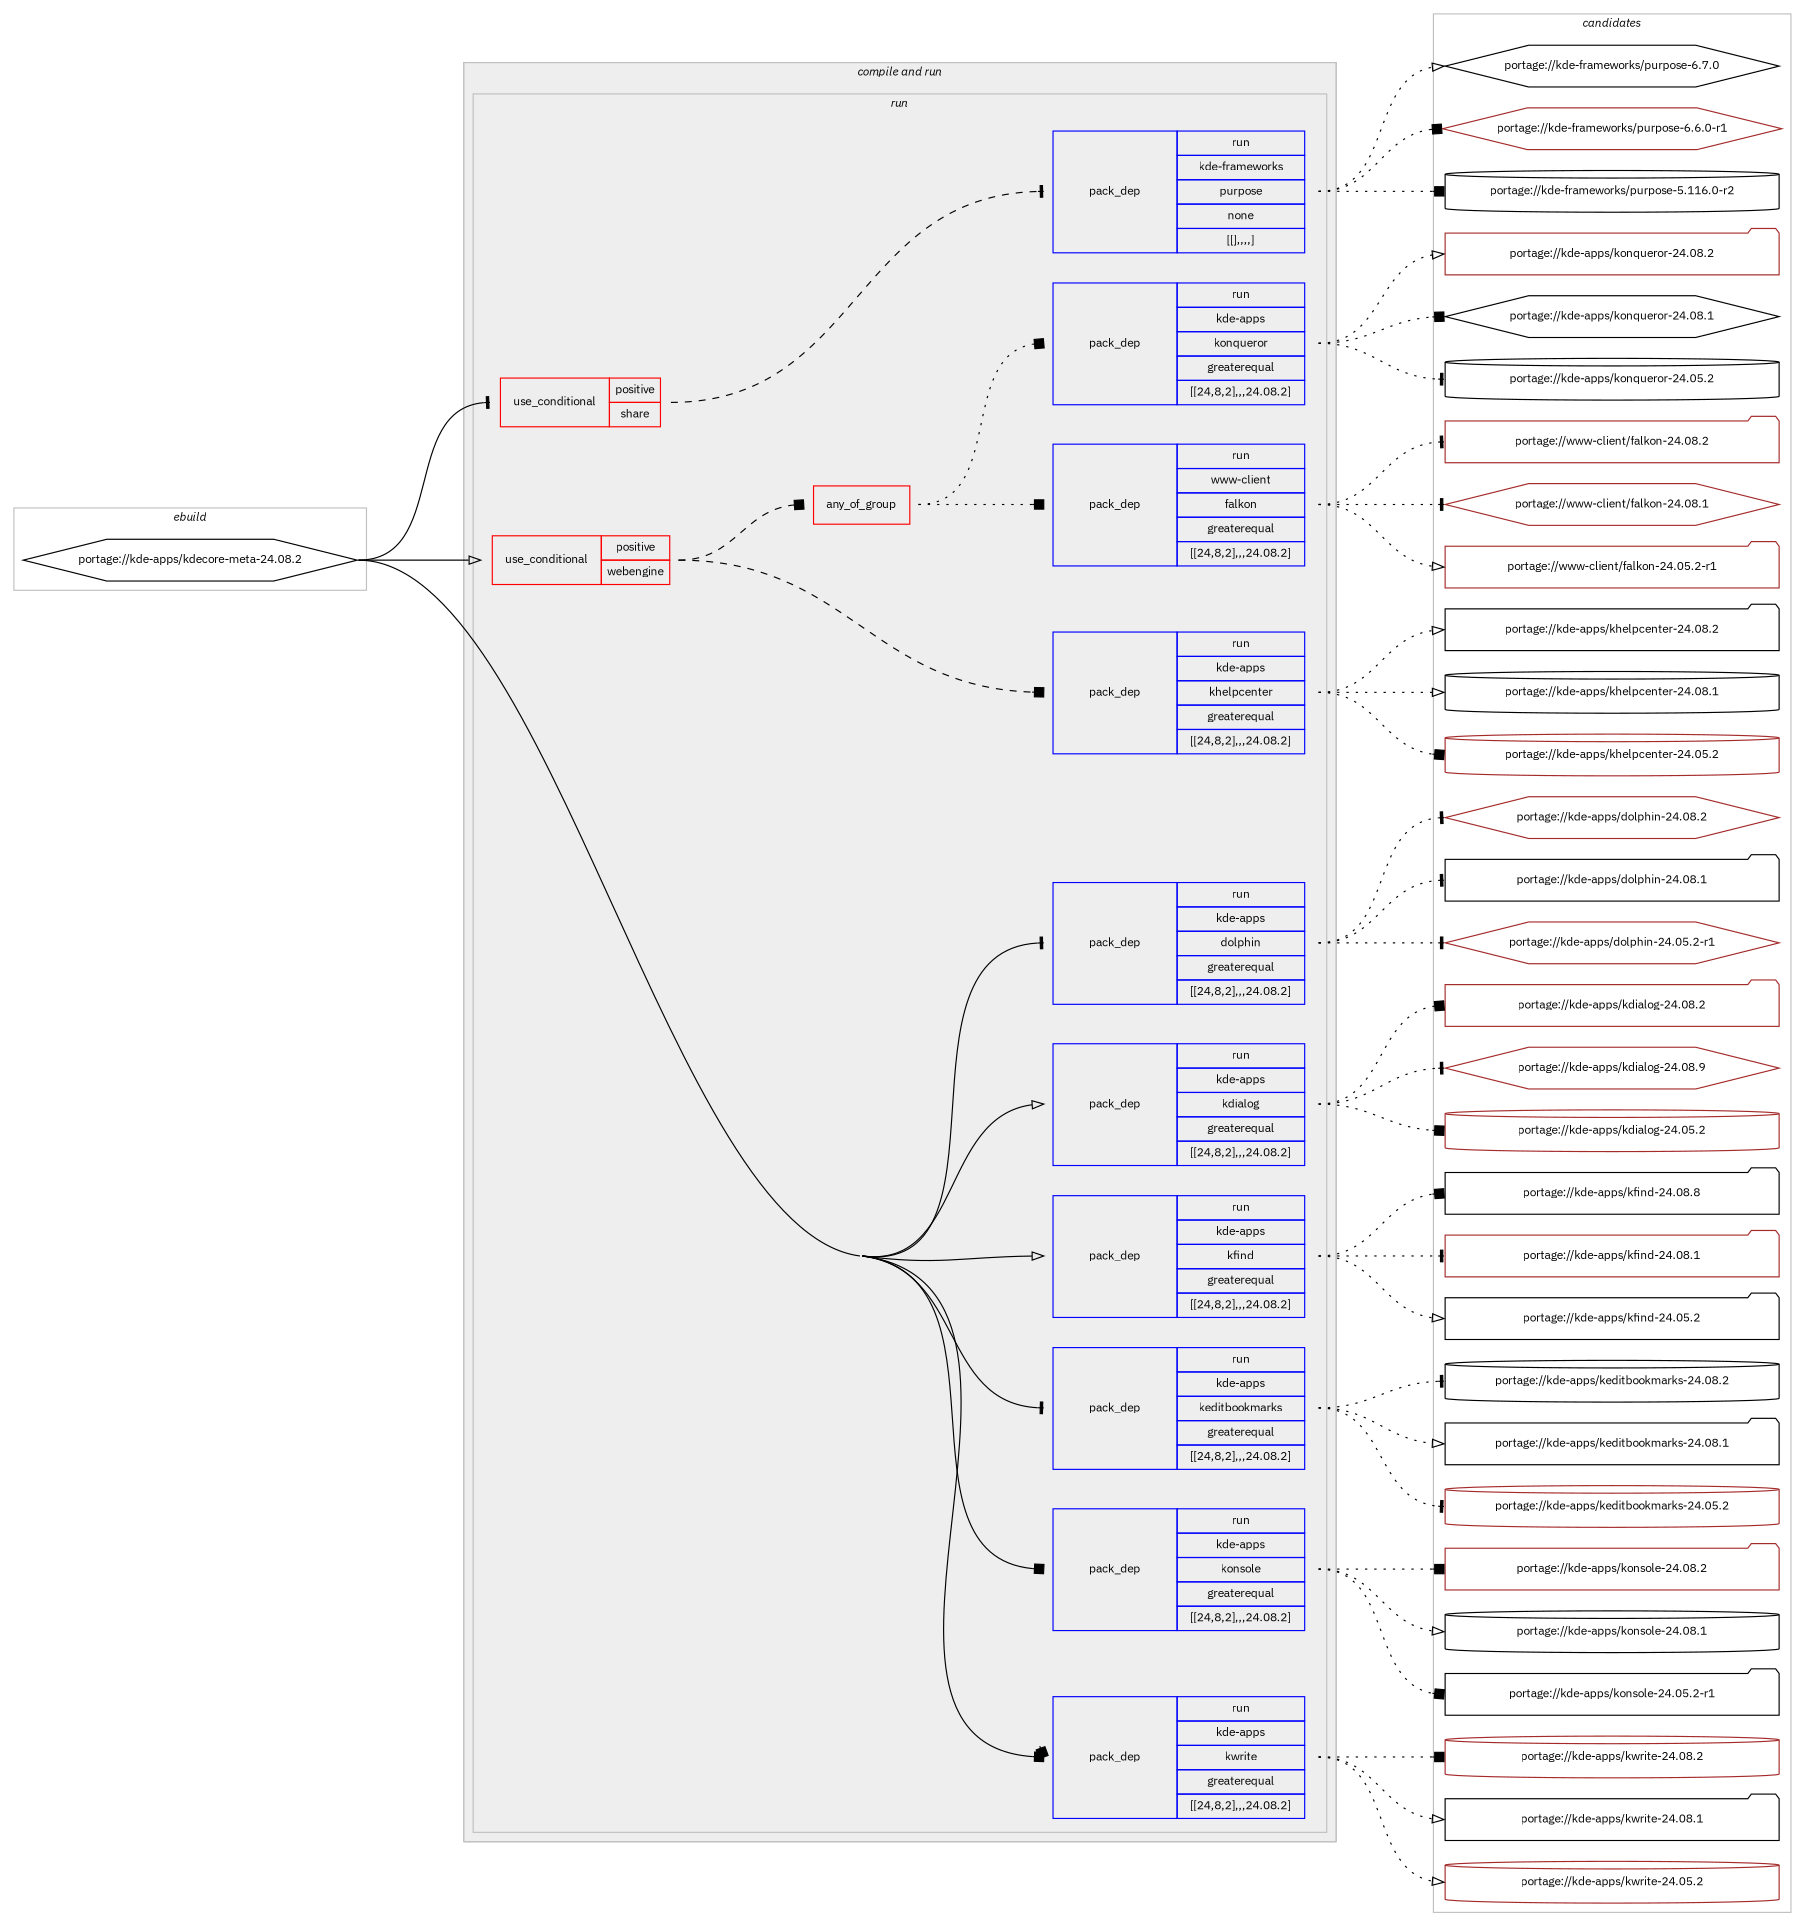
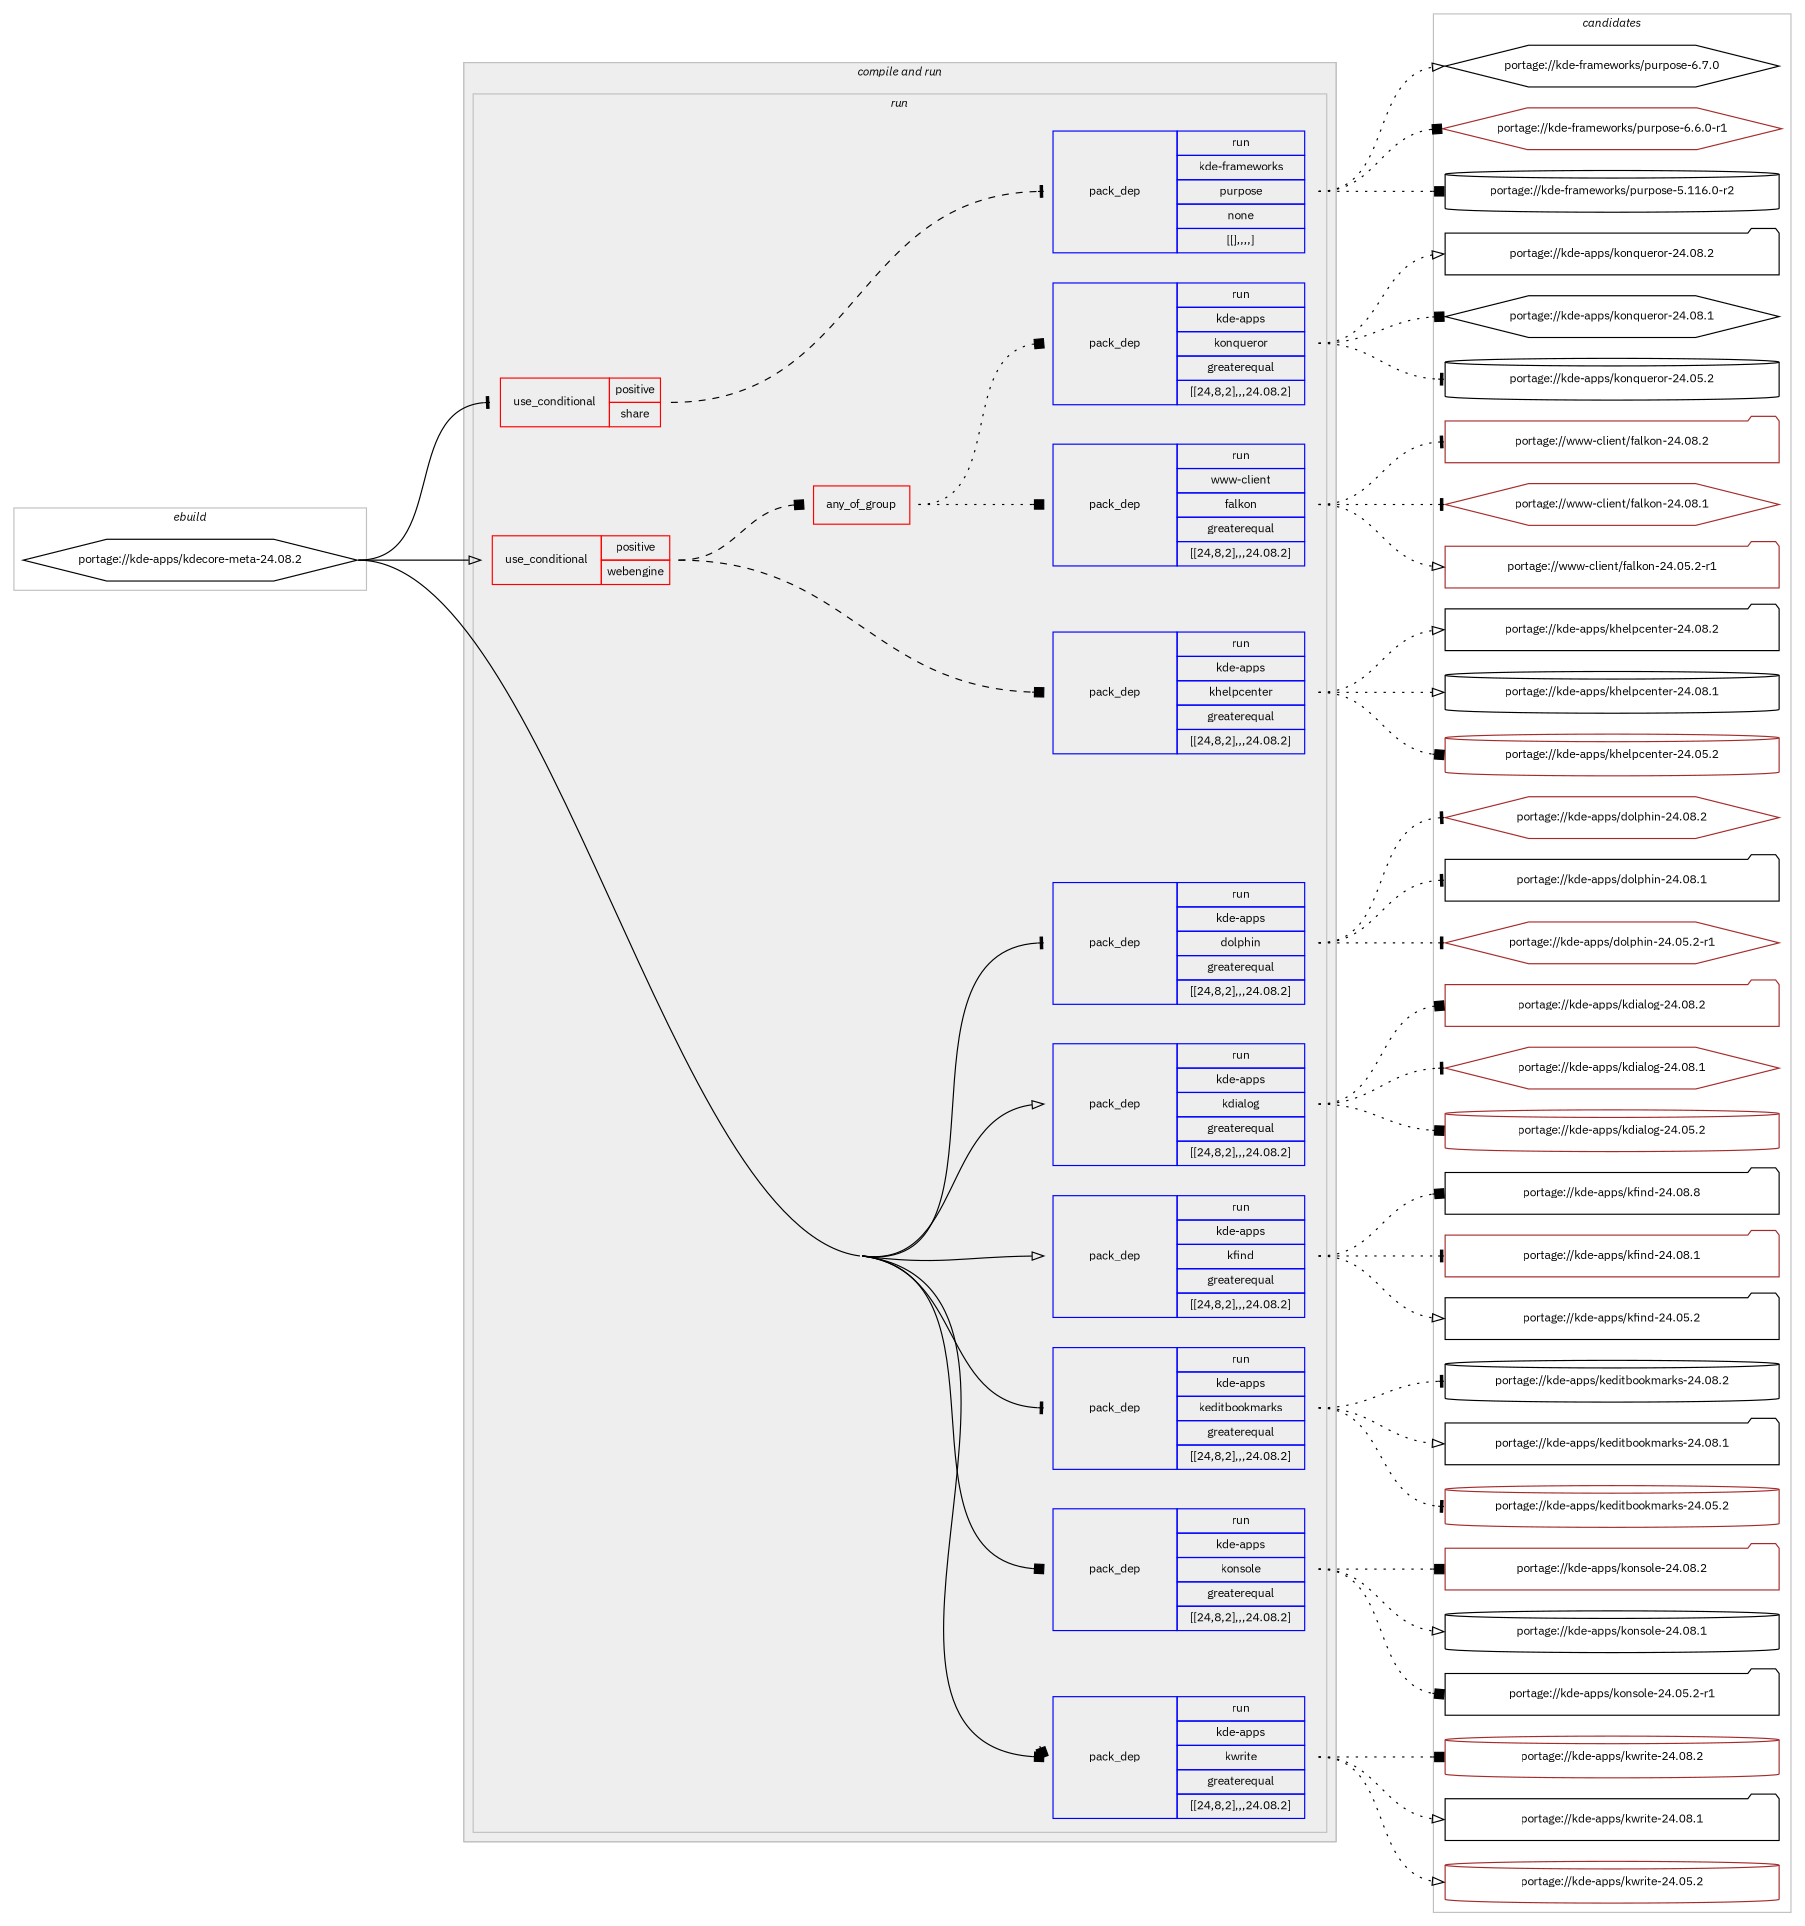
node "portage://kde-apps/konqueror-24.08.2": color brown -> black
node "portage://kde-apps/kdialog-24.08.9": label "portage://kde-apps/kdialog-24.08.9" -> "portage://kde-apps/kdialog-24.08.1"
